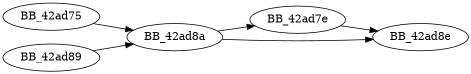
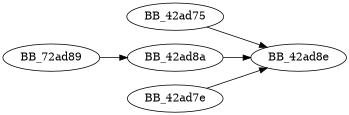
edge "BB_42ad75" -> "BB_42ad8a": now "BB_42ad75" -> "BB_42ad8e"
edge "BB_42ad8a" -> "BB_42ad7e": removed
node "BB_42ad89": label "BB_42ad89" -> "BB_72ad89"
